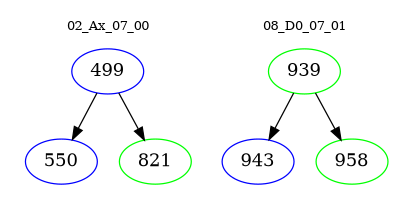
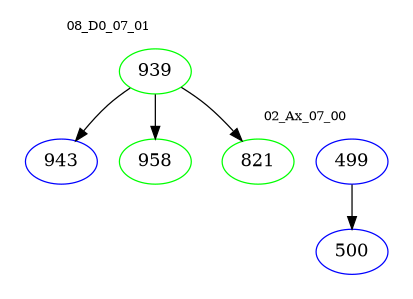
edge "499" -> "821": now "939" -> "821"
node "550": label "550" -> "500"
